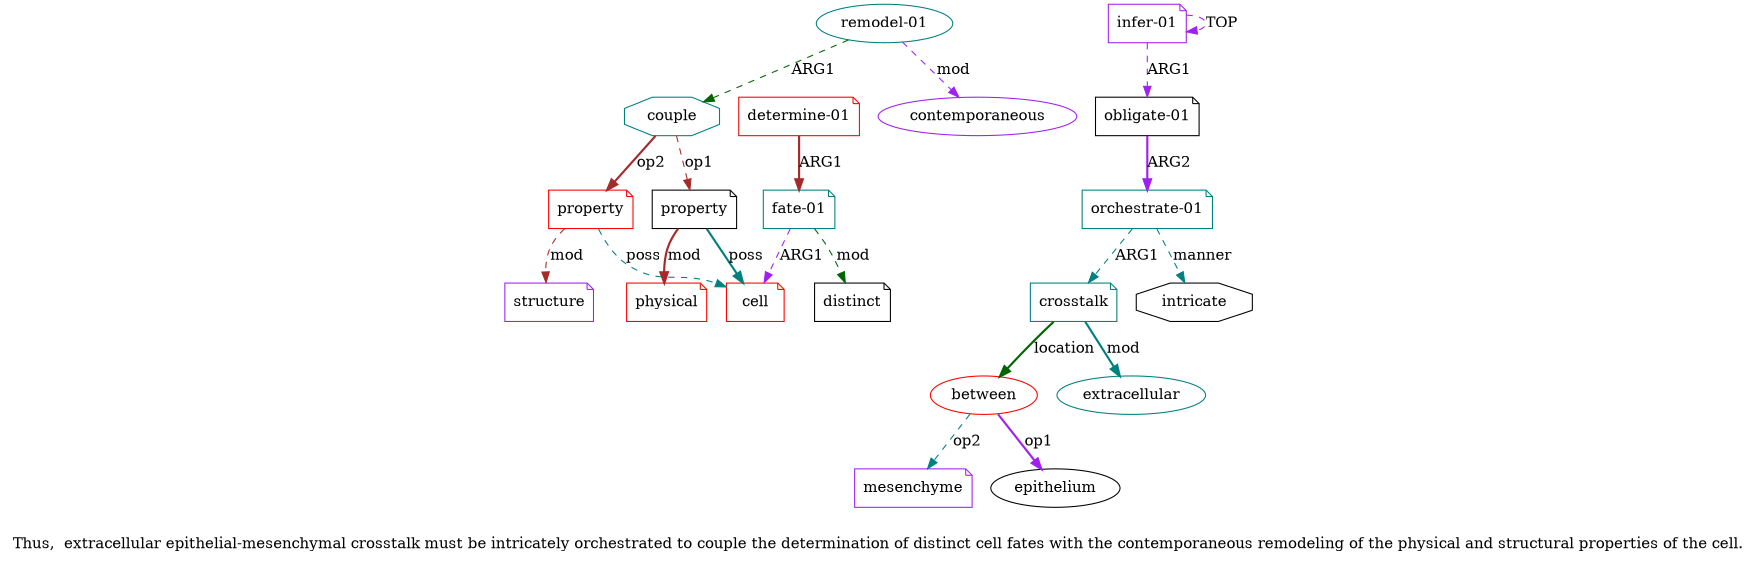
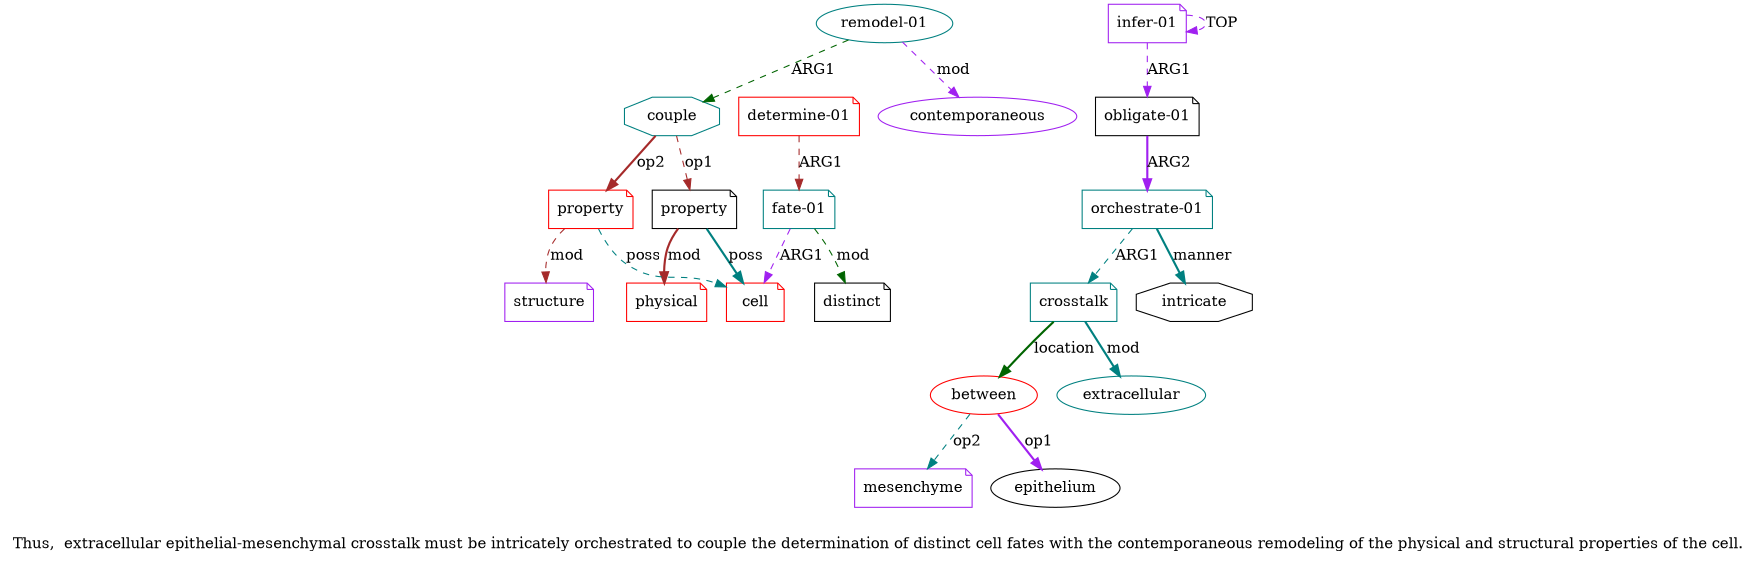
edge "determine-01" -> "fate-01": style bold -> dashed
edge "orchestrate-01" -> "intricate": style dashed -> bold
